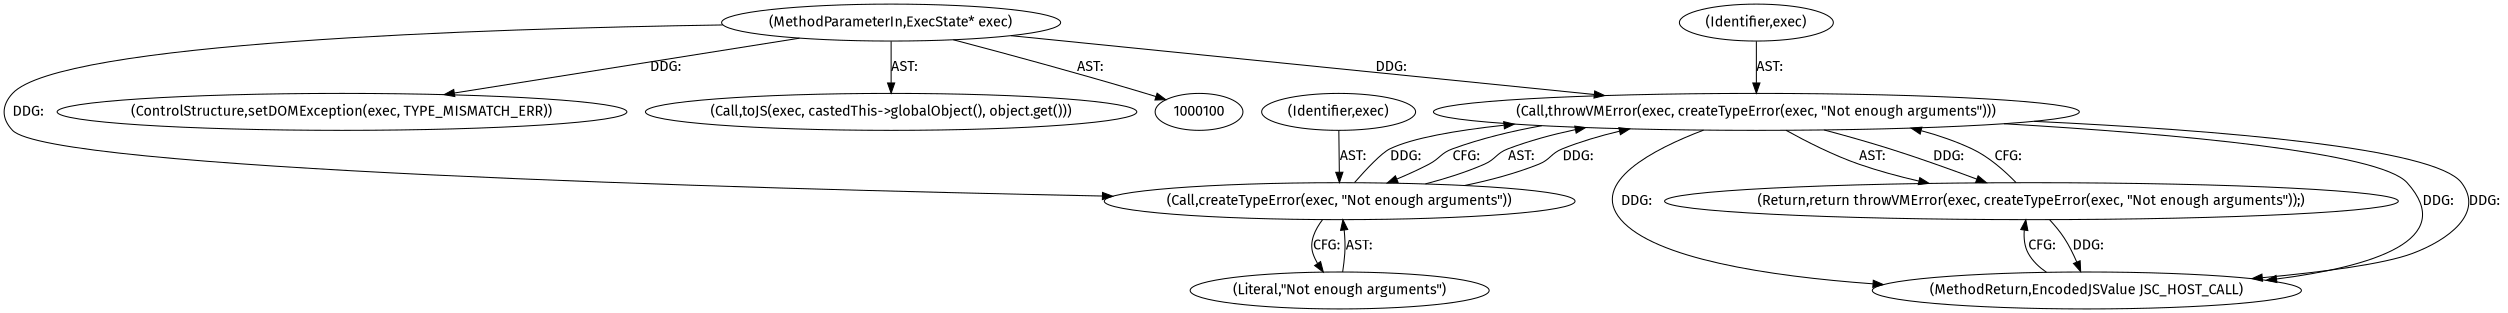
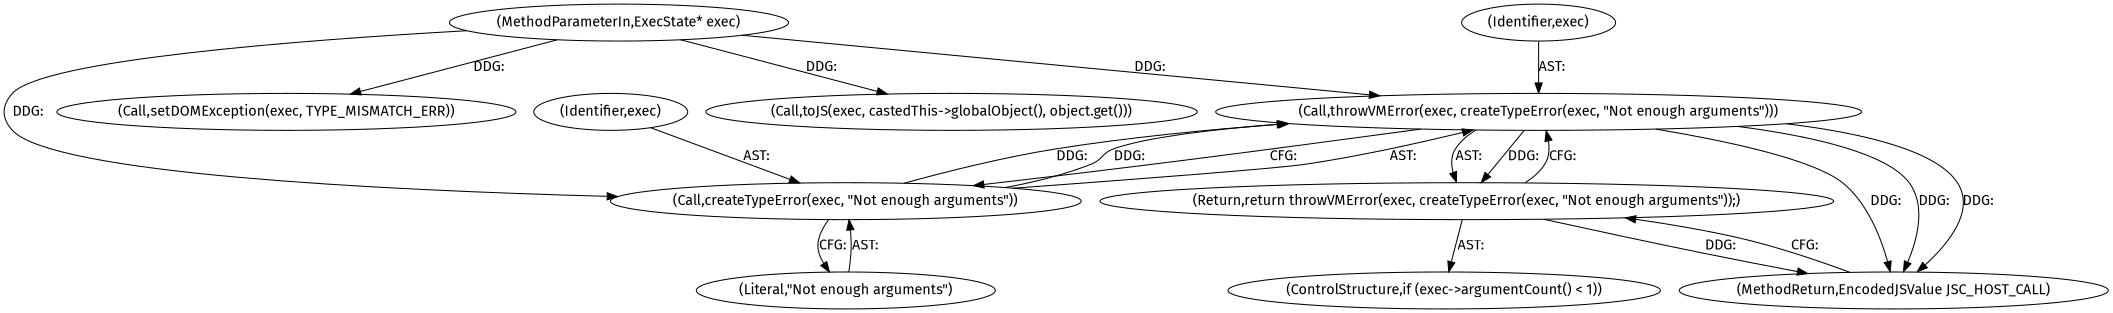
edge "(MethodParameterIn,ExecState* exec)" -> "(Call,toJS(exec, castedThis->globalObject(), object.get()))": label "AST: " -> "DDG: "
node "(ControlStructure,setDOMException(exec, TYPE_MISMATCH_ERR))": label "(ControlStructure,setDOMException(exec, TYPE_MISMATCH_ERR))" -> "(Call,setDOMException(exec, TYPE_MISMATCH_ERR))"
node "1000100": removed
node "(ControlStructure,if (exec->argumentCount() < 1))": added
